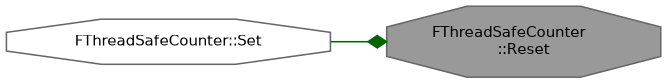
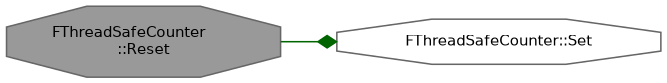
edge "FThreadSafeCounter::Set" -> "FThreadSafeCounter ::Reset": reversed
